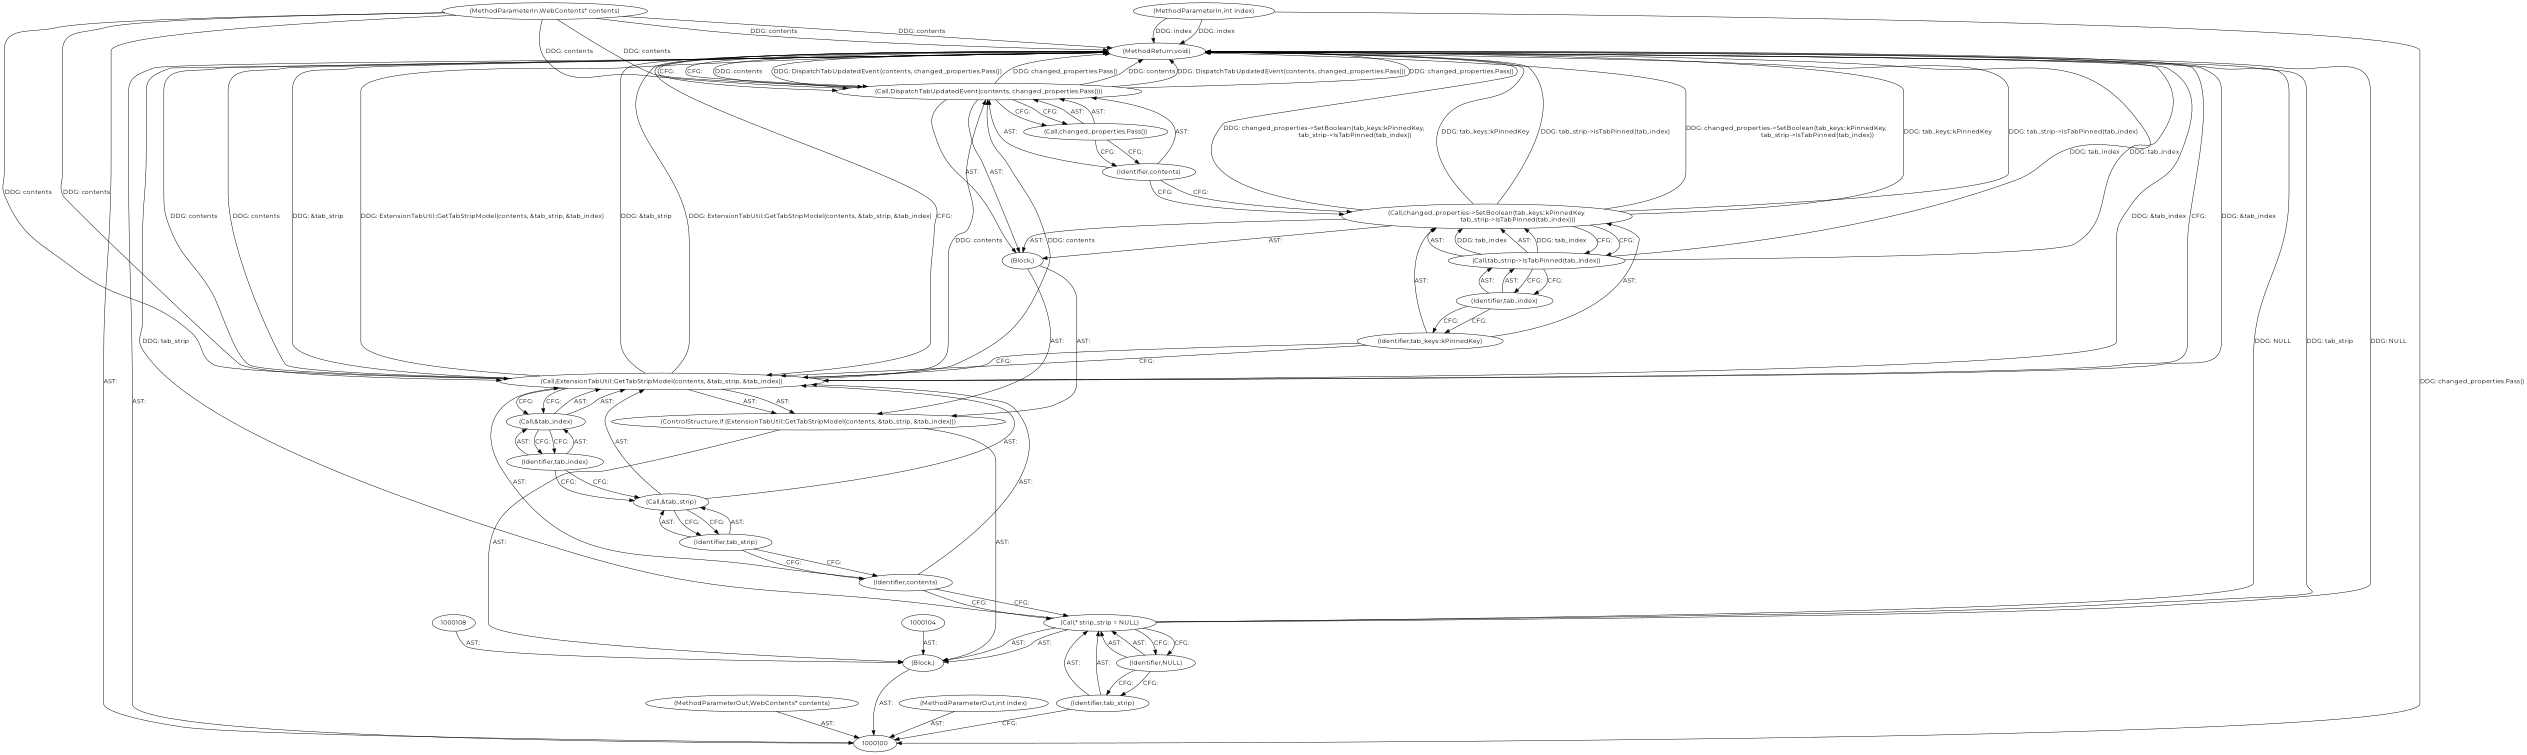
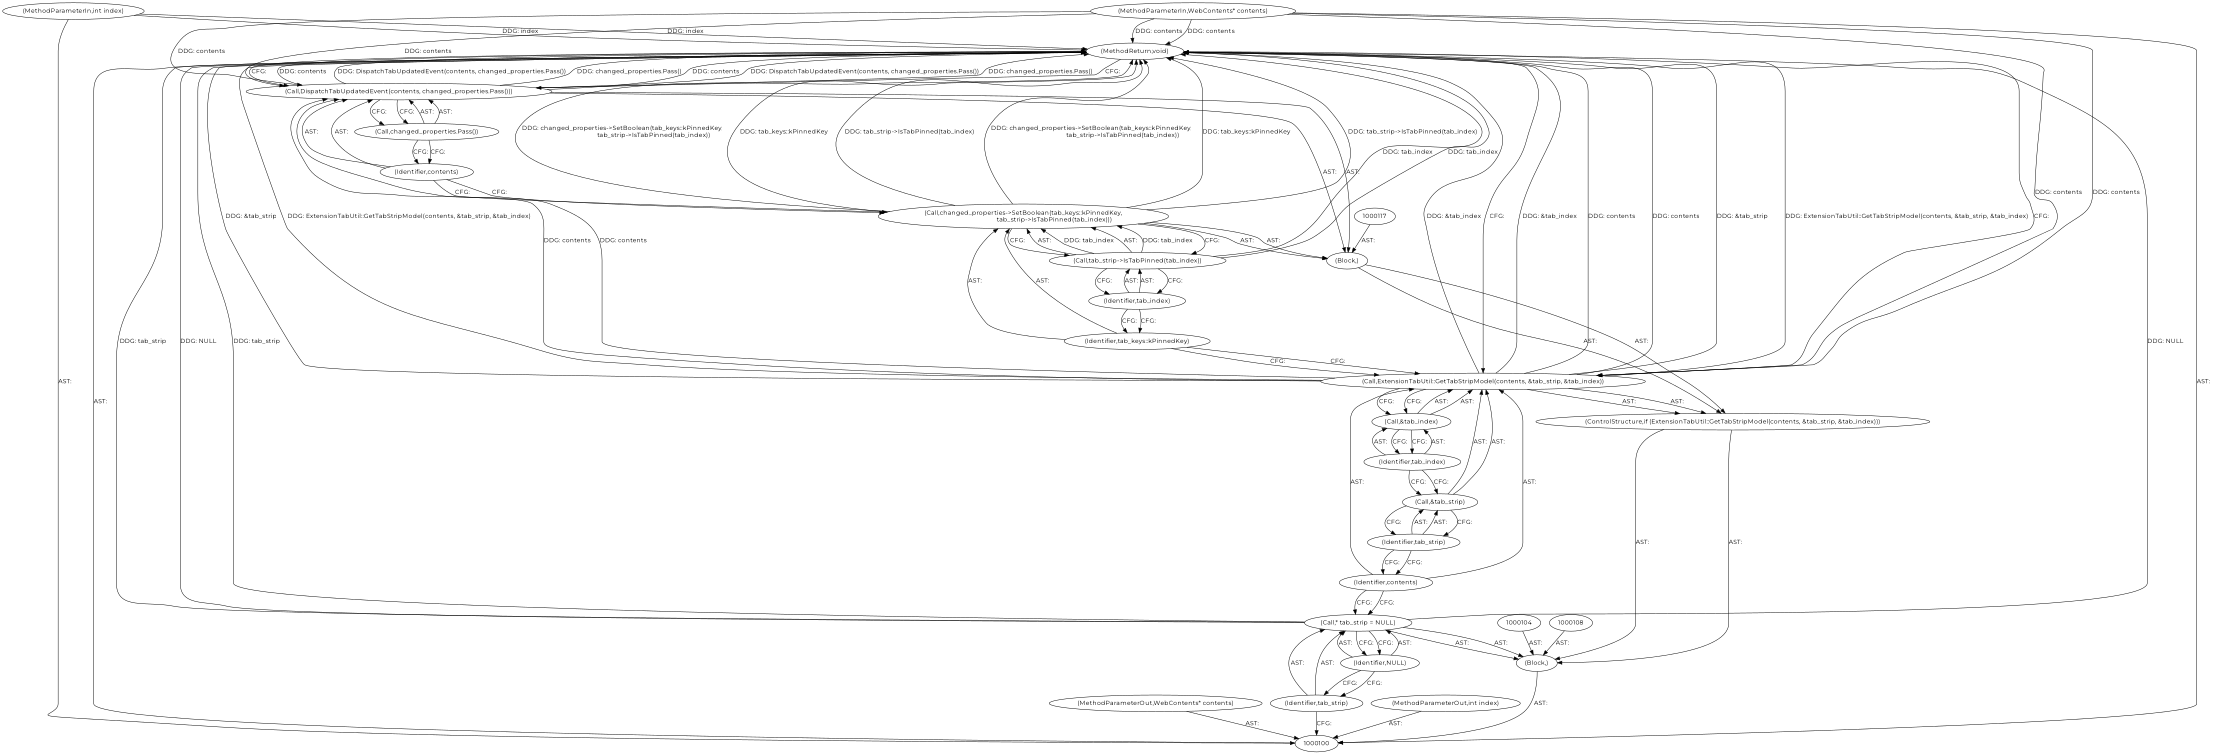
node "1000117": added
edge "(MethodParameterIn,int index)" -> "1000100": label "DDG: changed_properties.Pass()" -> "AST: "
node "(Call,* strip_strip = NULL)": label "(Call,* strip_strip = NULL)" -> "(Call,* tab_strip = NULL)"
